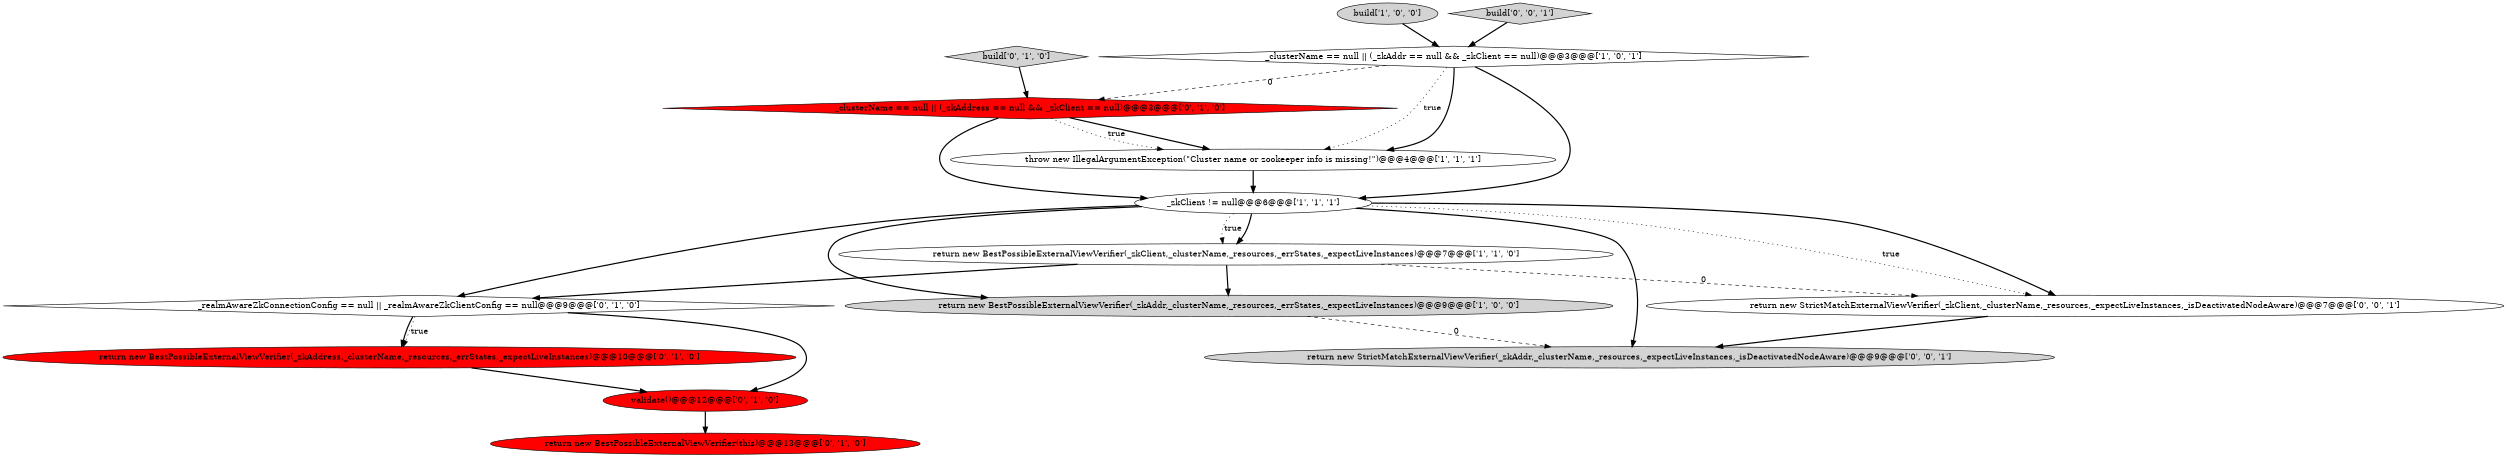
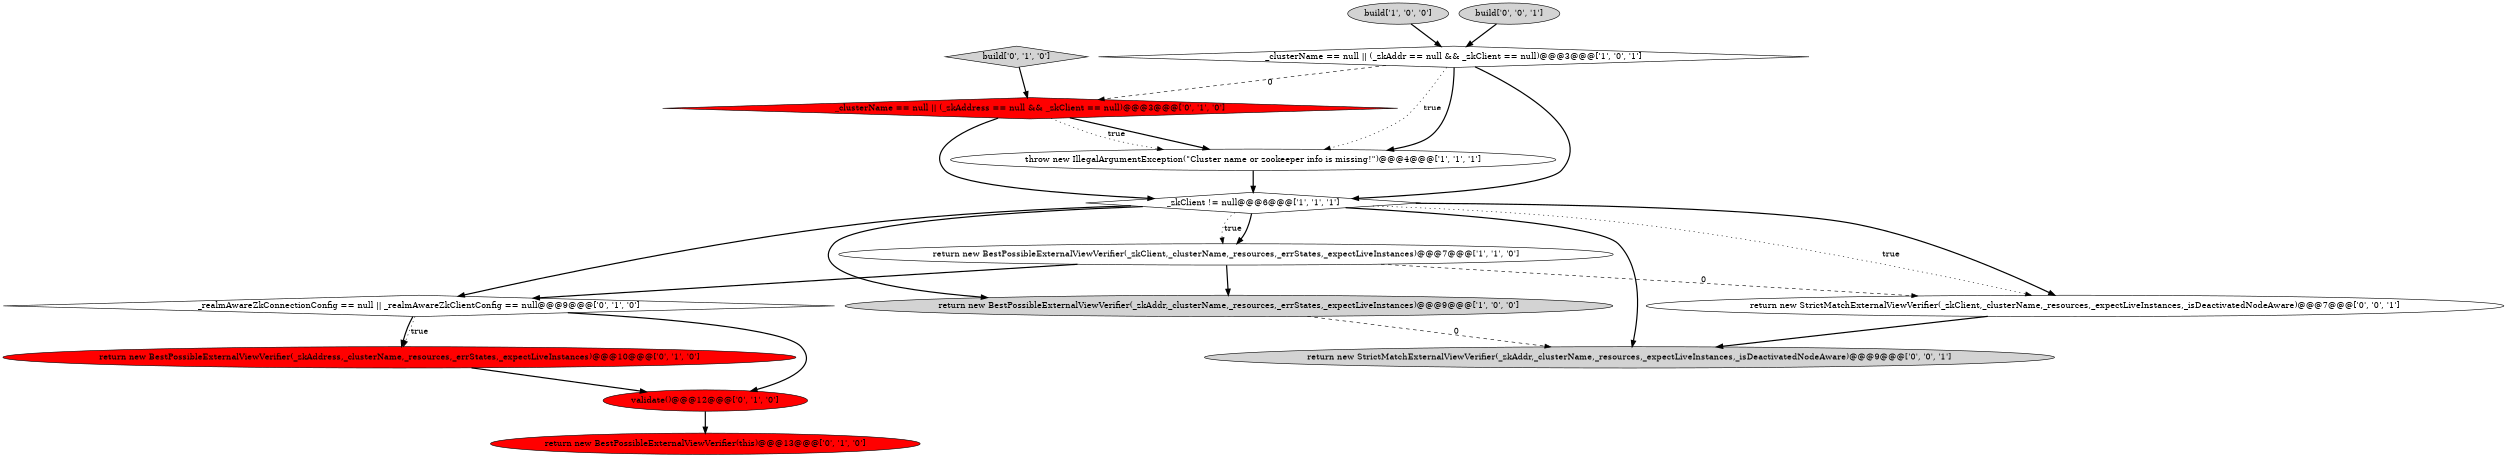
node "build['0', '0', '1']": shape diamond -> ellipse
node "_zkClient != null@@@6@@@['1', '1', '1']": shape ellipse -> diamond
